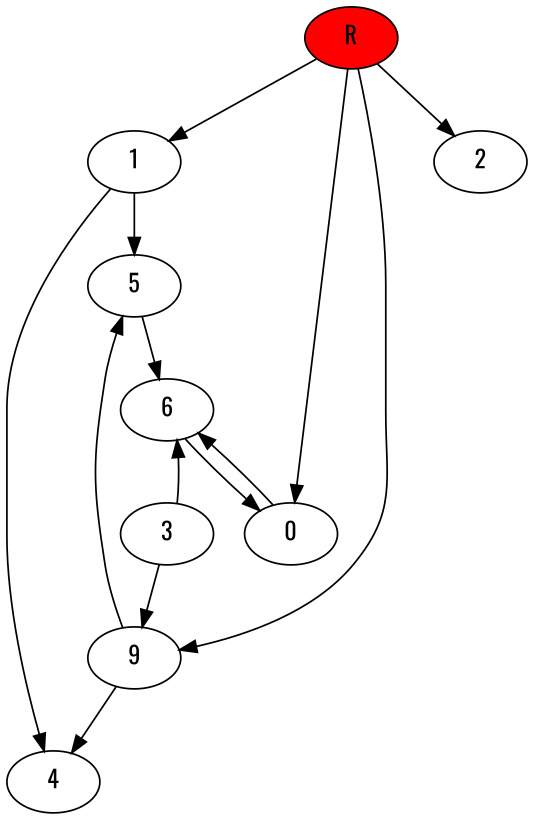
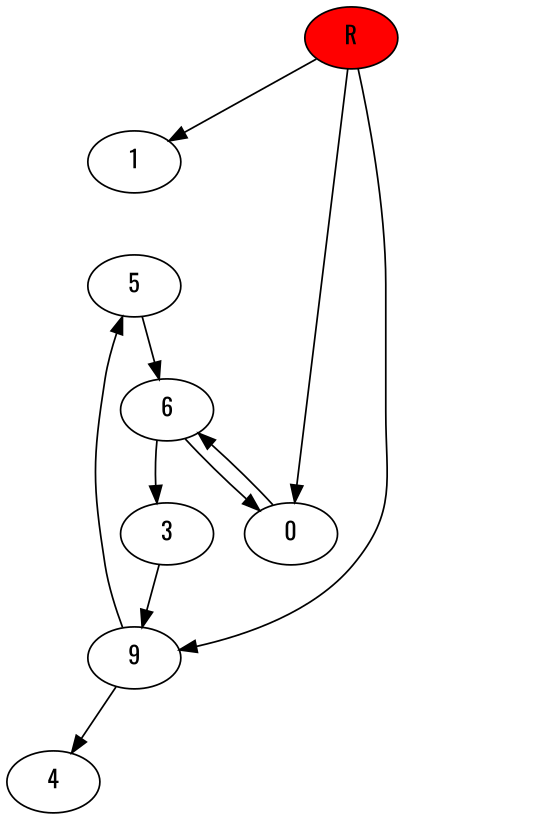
node "2": removed
edge "1" -> "5": removed
edge "1" -> "4": removed
edge "3" -> "6": reversed
